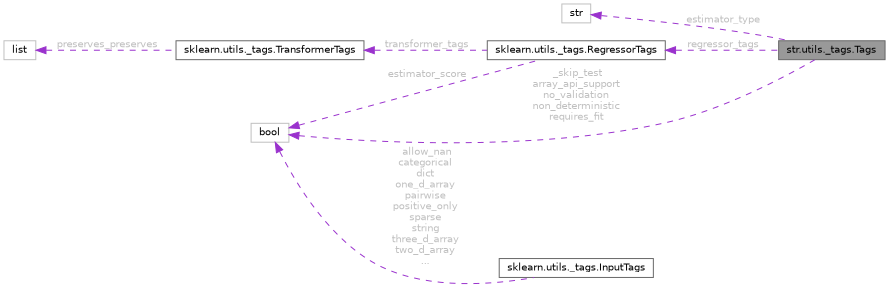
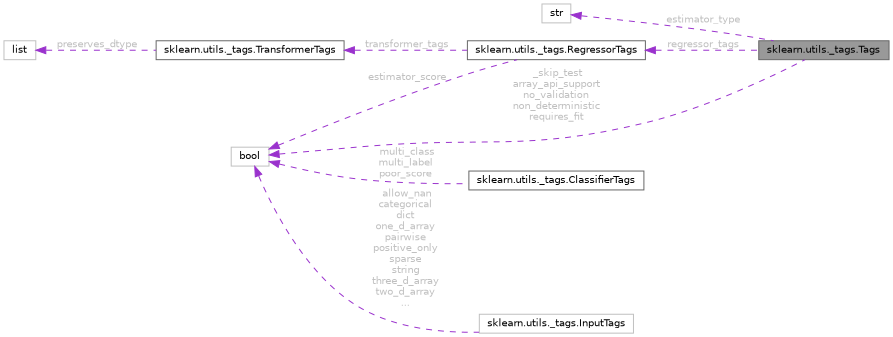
edge "sklearn.utils._tags.TransformerTags" -> "list": label " preserves_preserves" -> " preserves_dtype"
node "str.utils._tags.Tags": label "str.utils._tags.Tags" -> "sklearn.utils._tags.Tags"
node "sklearn.utils._tags.ClassifierTags": added
node "sklearn.utils._tags.InputTags": color gray40 -> grey75
